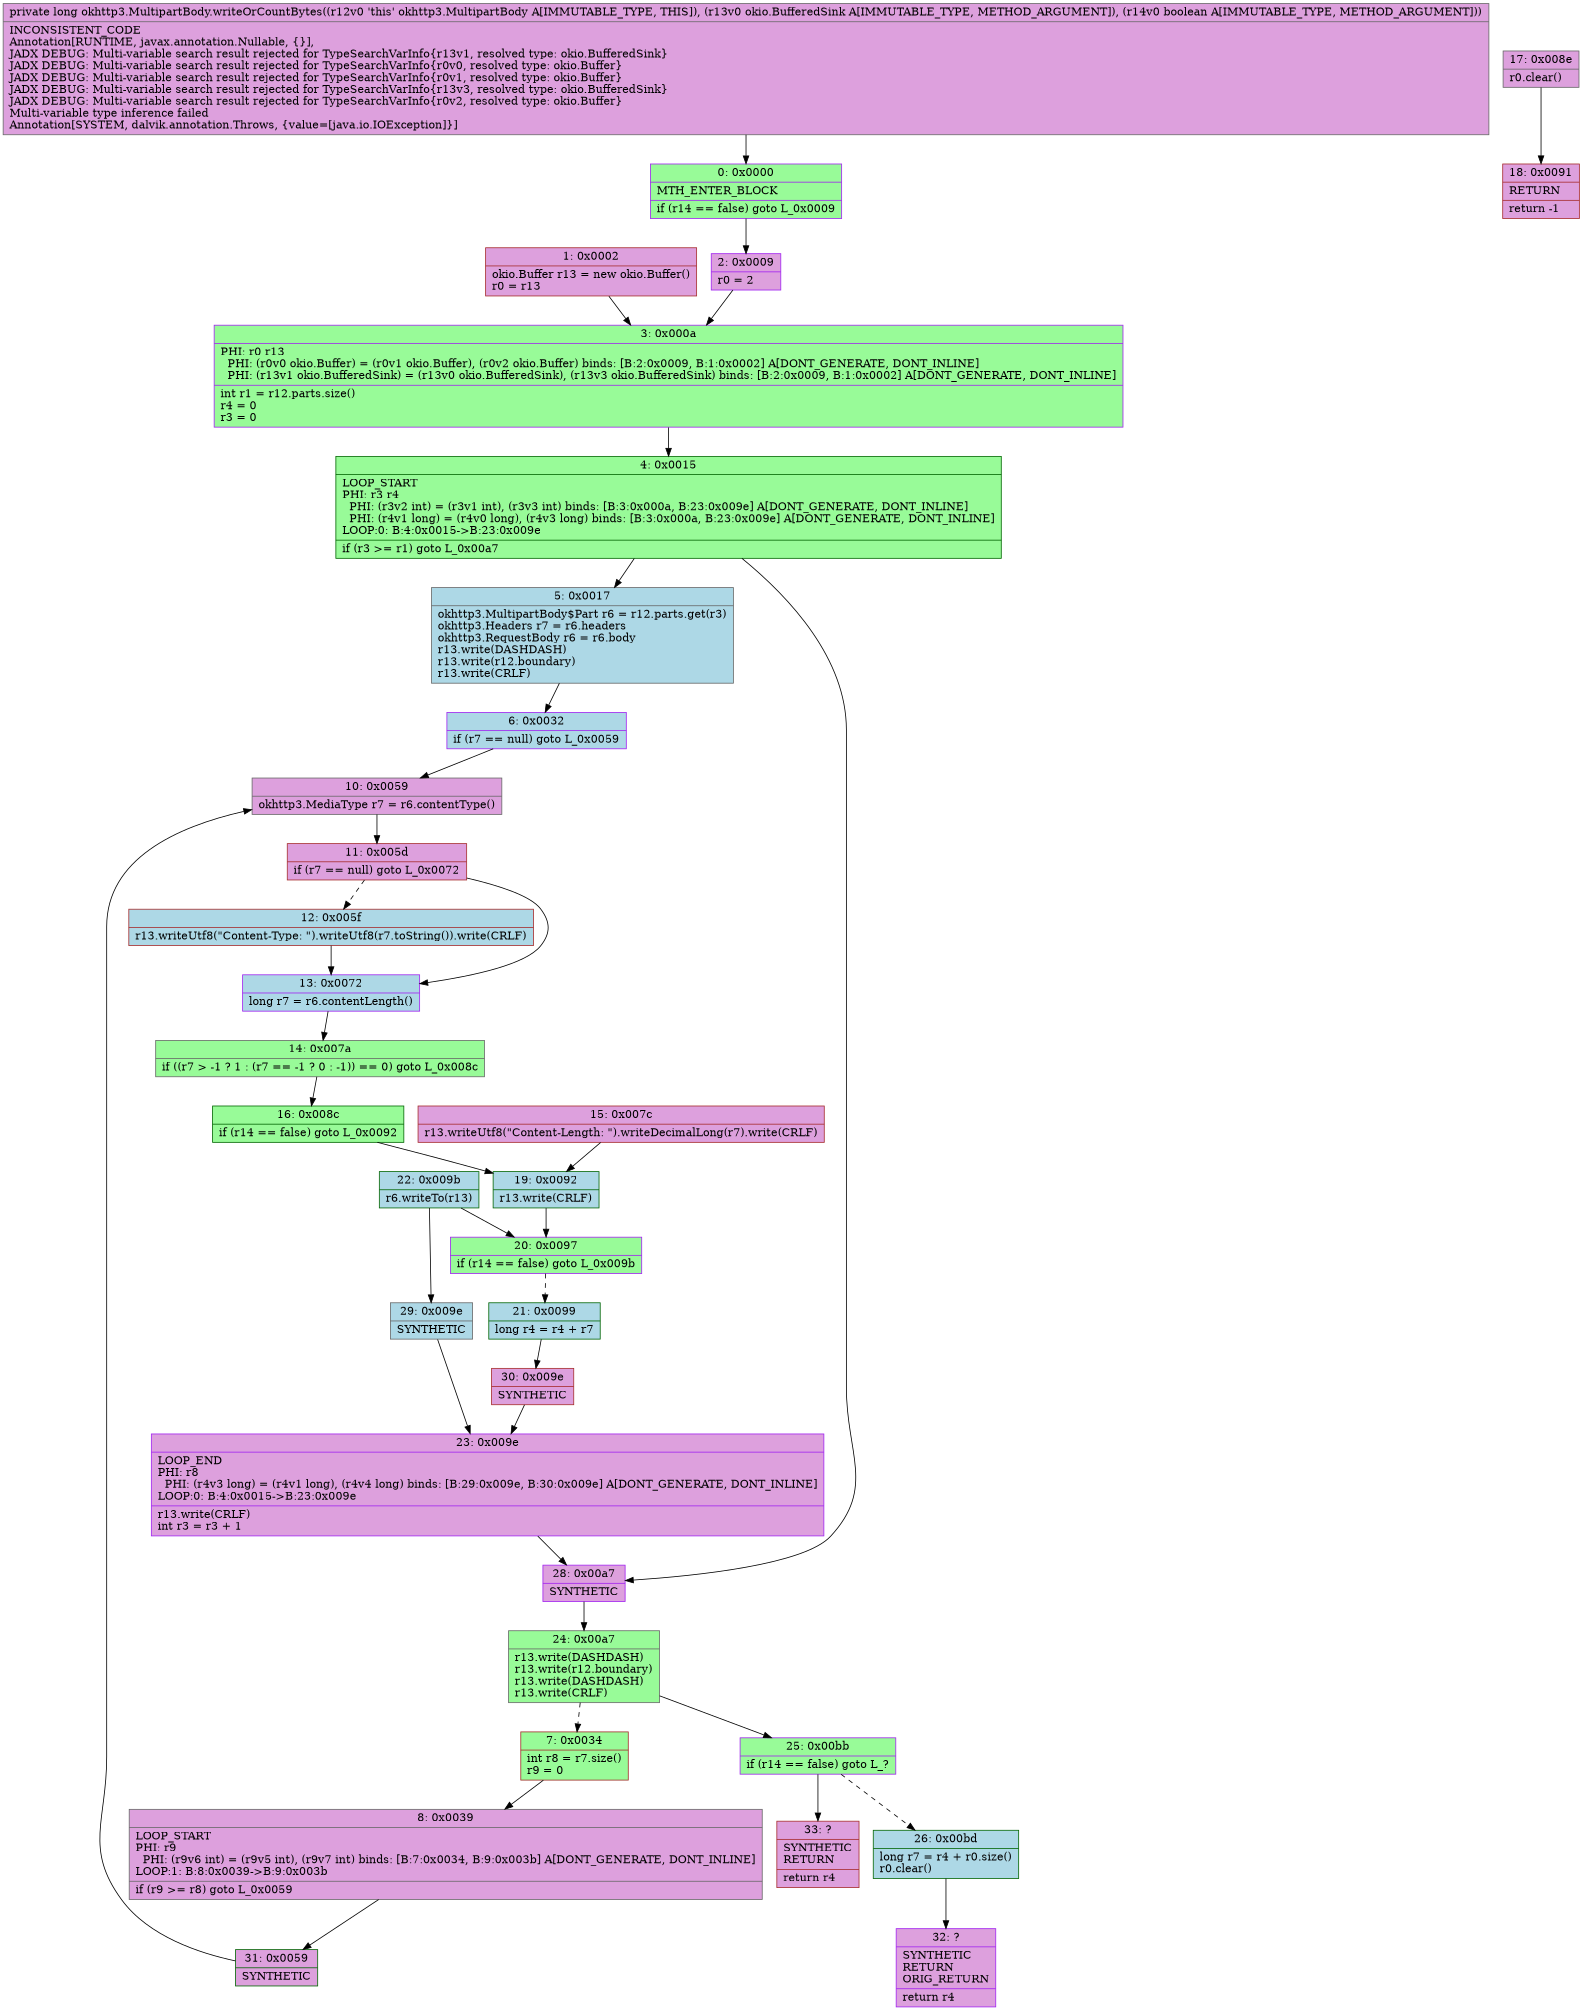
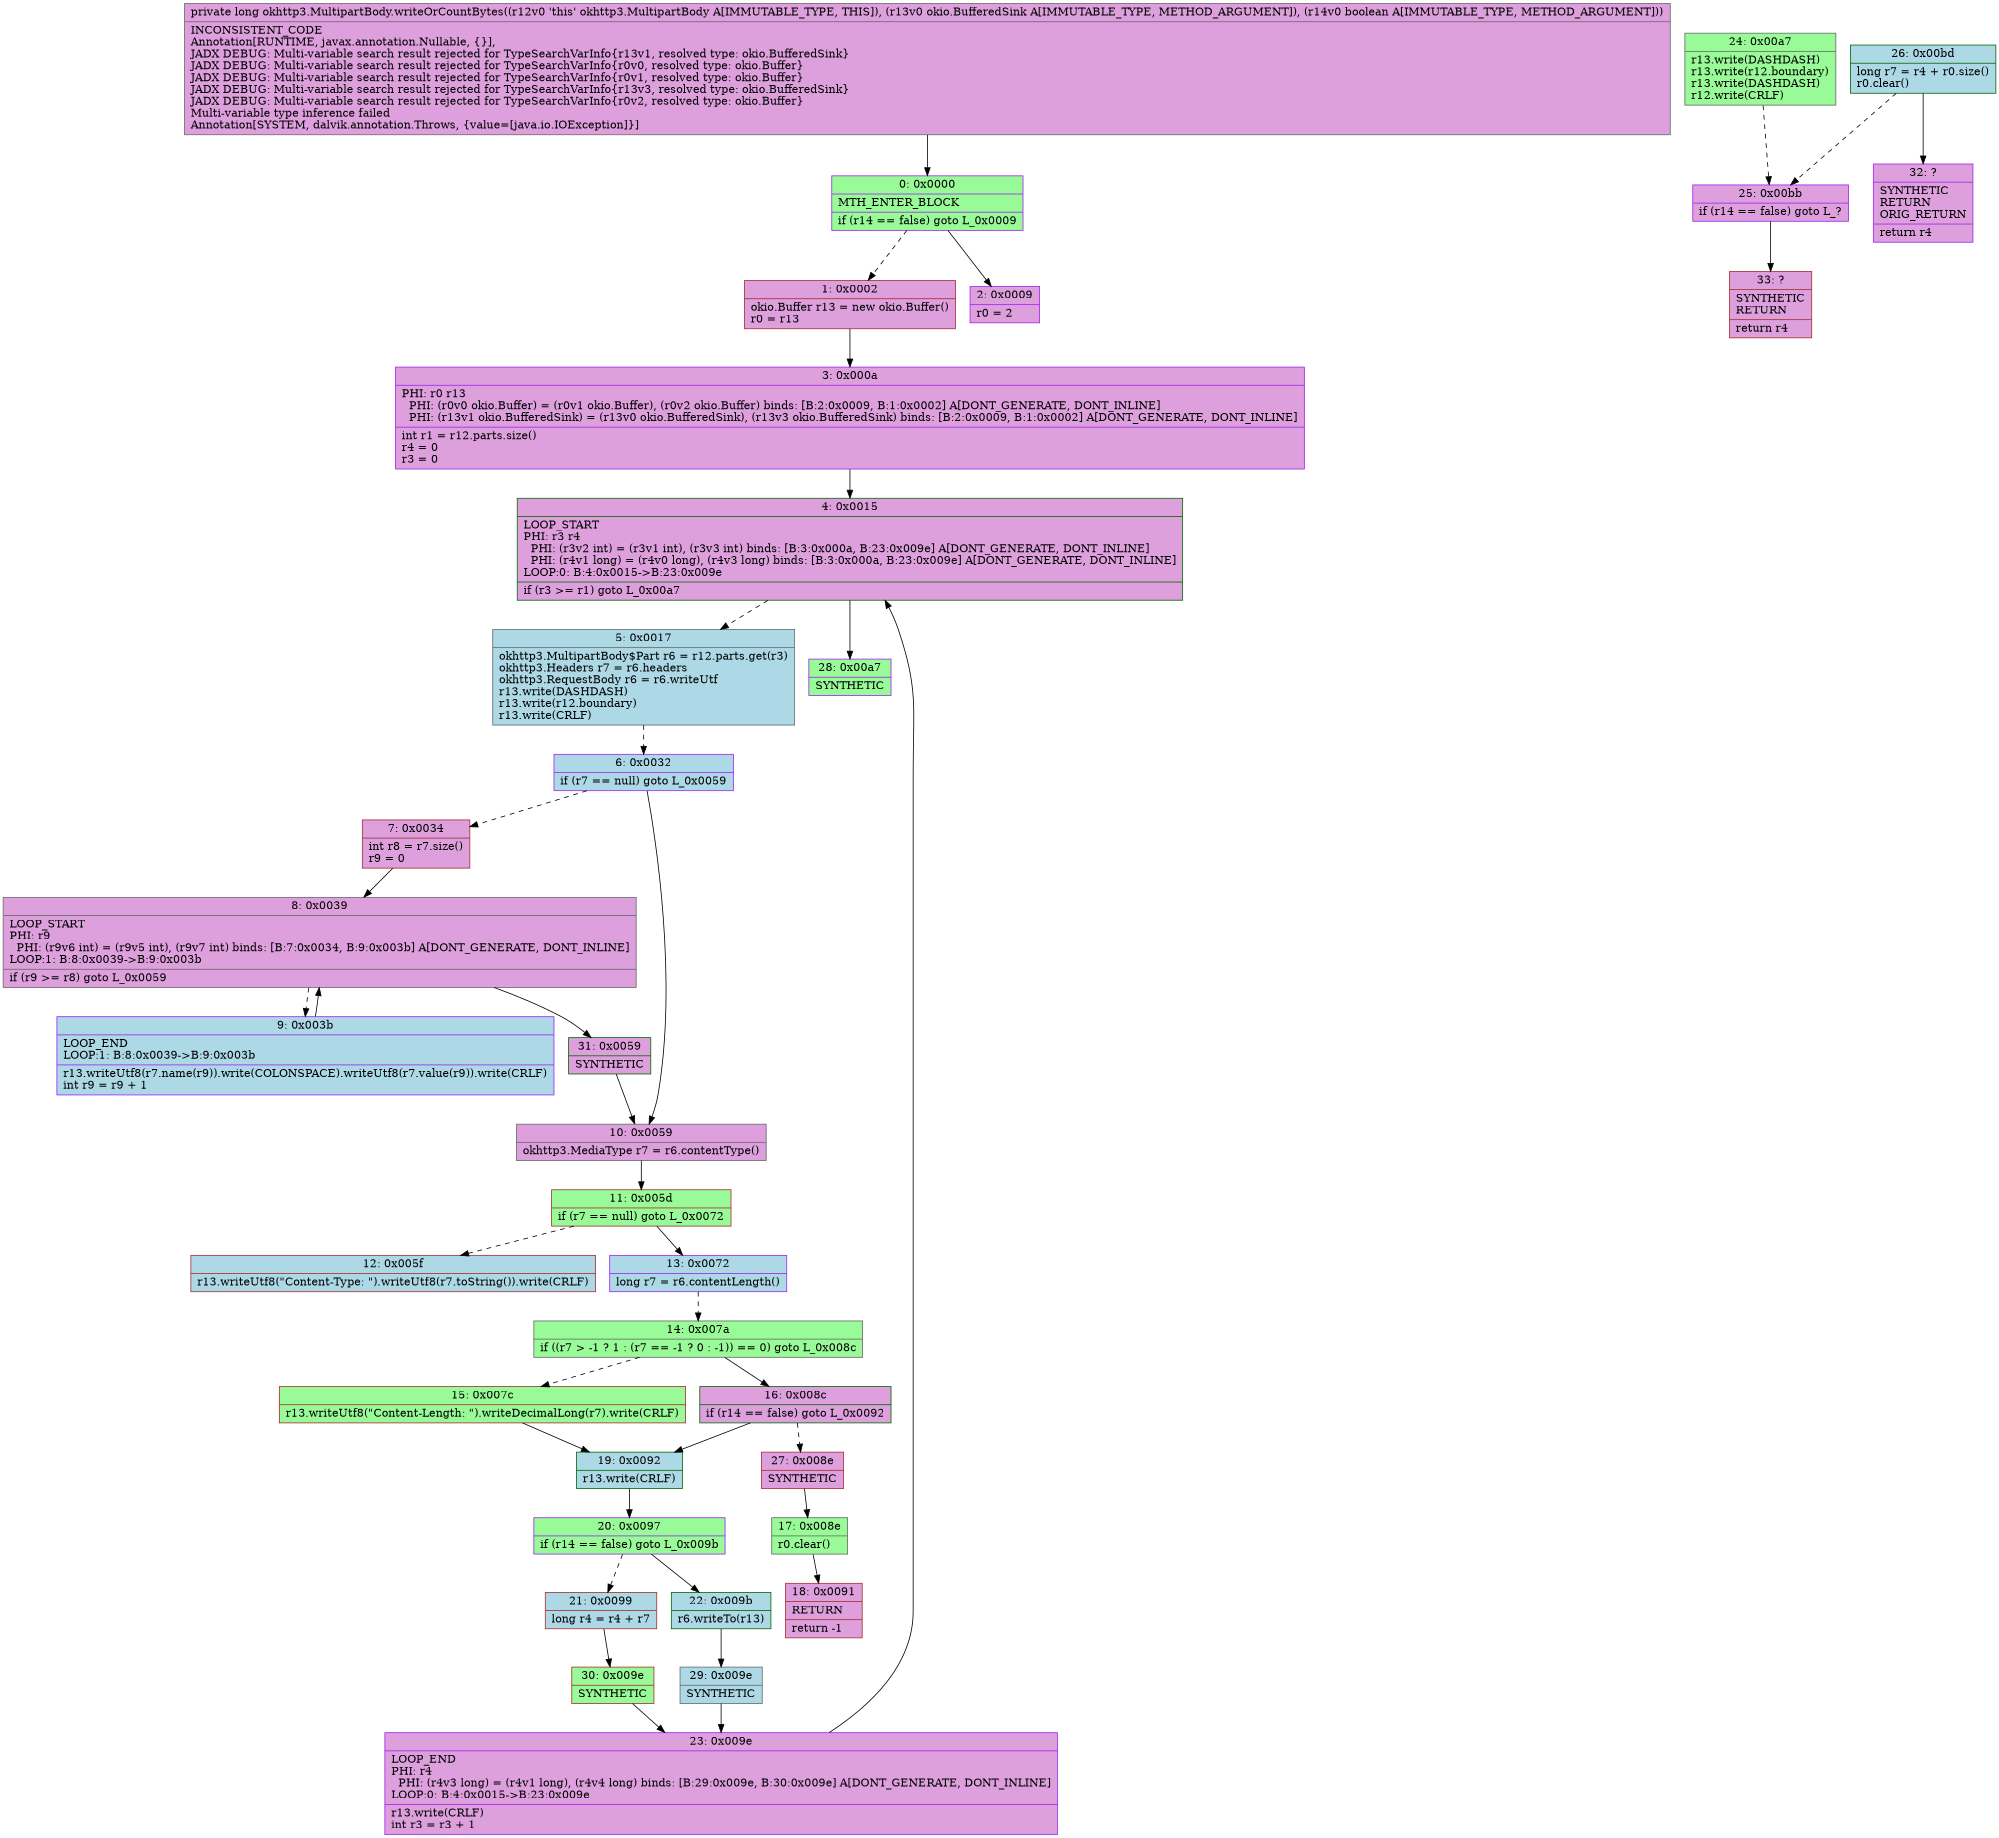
node "17: 0x008e": fillcolor plum -> palegreen
edge "0: 0x0000" -> "1: 0x0002": added
edge "2: 0x0009" -> "3: 0x000a": removed
node "3: 0x000a": fillcolor palegreen -> plum
node "4: 0x0015": fillcolor palegreen -> plum
edge "4: 0x0015" -> "5: 0x0017": style solid -> dashed
node "5: 0x0017": text "okhttp3.RequestBody r6 = r6.body" -> "okhttp3.RequestBody r6 = r6.writeUtf"
edge "5: 0x0017" -> "6: 0x0032": style solid -> dashed
node "11: 0x005d": fillcolor plum -> palegreen
edge "12: 0x005f" -> "13: 0x0072": removed
edge "13: 0x0072" -> "14: 0x007a": style solid -> dashed
node "9: 0x003b": added
node "16: 0x008c": fillcolor palegreen -> plum
node "15: 0x007c": fillcolor plum -> palegreen
edge "22: 0x009b" -> "20: 0x0097": reversed
node "21: 0x0099": color darkgreen -> brown
edge "14: 0x007a" -> "15: 0x007c": added
node "30: 0x009e": fillcolor plum -> palegreen
node "27: 0x008e": added
node "23: 0x009e": text "PHI: r8" -> "PHI: r4"
edge "23: 0x009e" -> "28: 0x00a7": now "23: 0x009e" -> "4: 0x0015"
node "28: 0x00a7": fillcolor plum -> palegreen
edge "28: 0x00a7" -> "24: 0x00a7": removed
node "24: 0x00a7": text "r13.write(CRLF)" -> "r12.write(CRLF)"
edge "24: 0x00a7" -> "7: 0x0034": now "6: 0x0032" -> "7: 0x0034"
edge "24: 0x00a7" -> "25: 0x00bb": style solid -> dashed
node "7: 0x0034": fillcolor palegreen -> plum
node "25: 0x00bb": fillcolor palegreen -> plum
edge "25: 0x00bb" -> "26: 0x00bd": reversed
